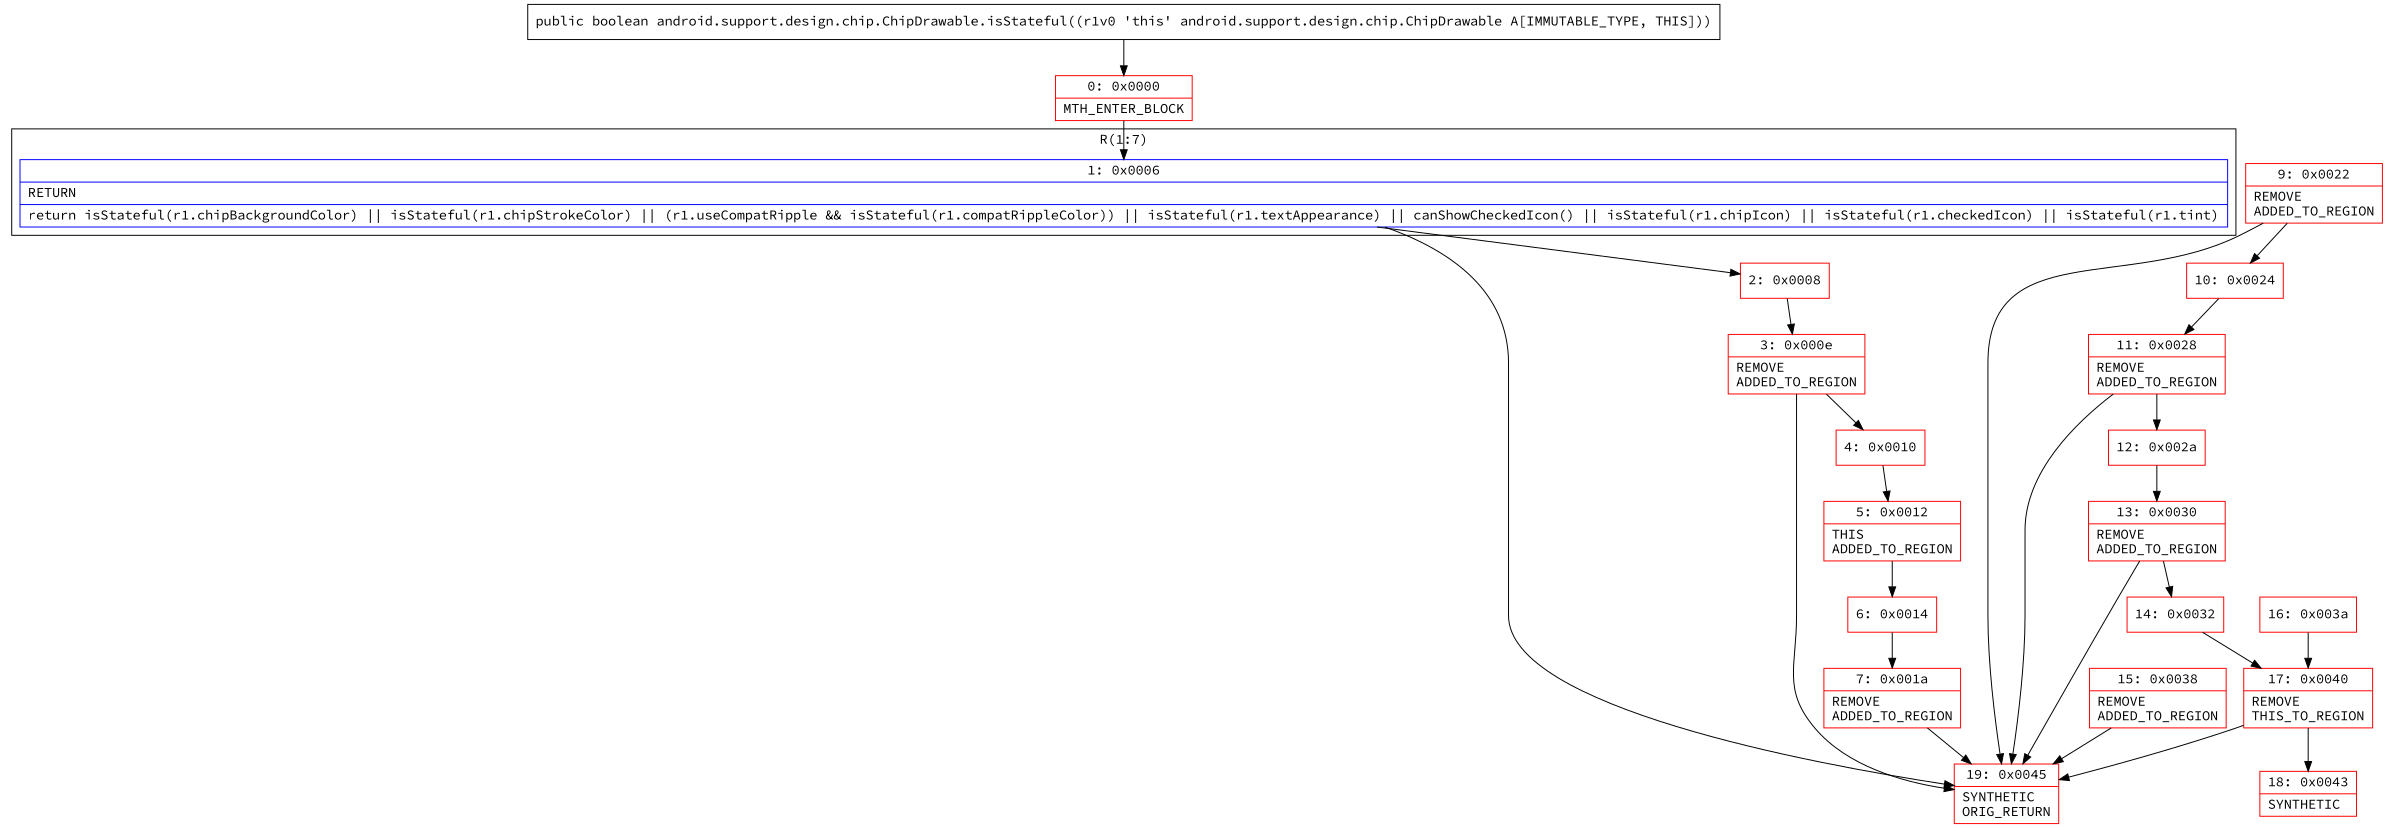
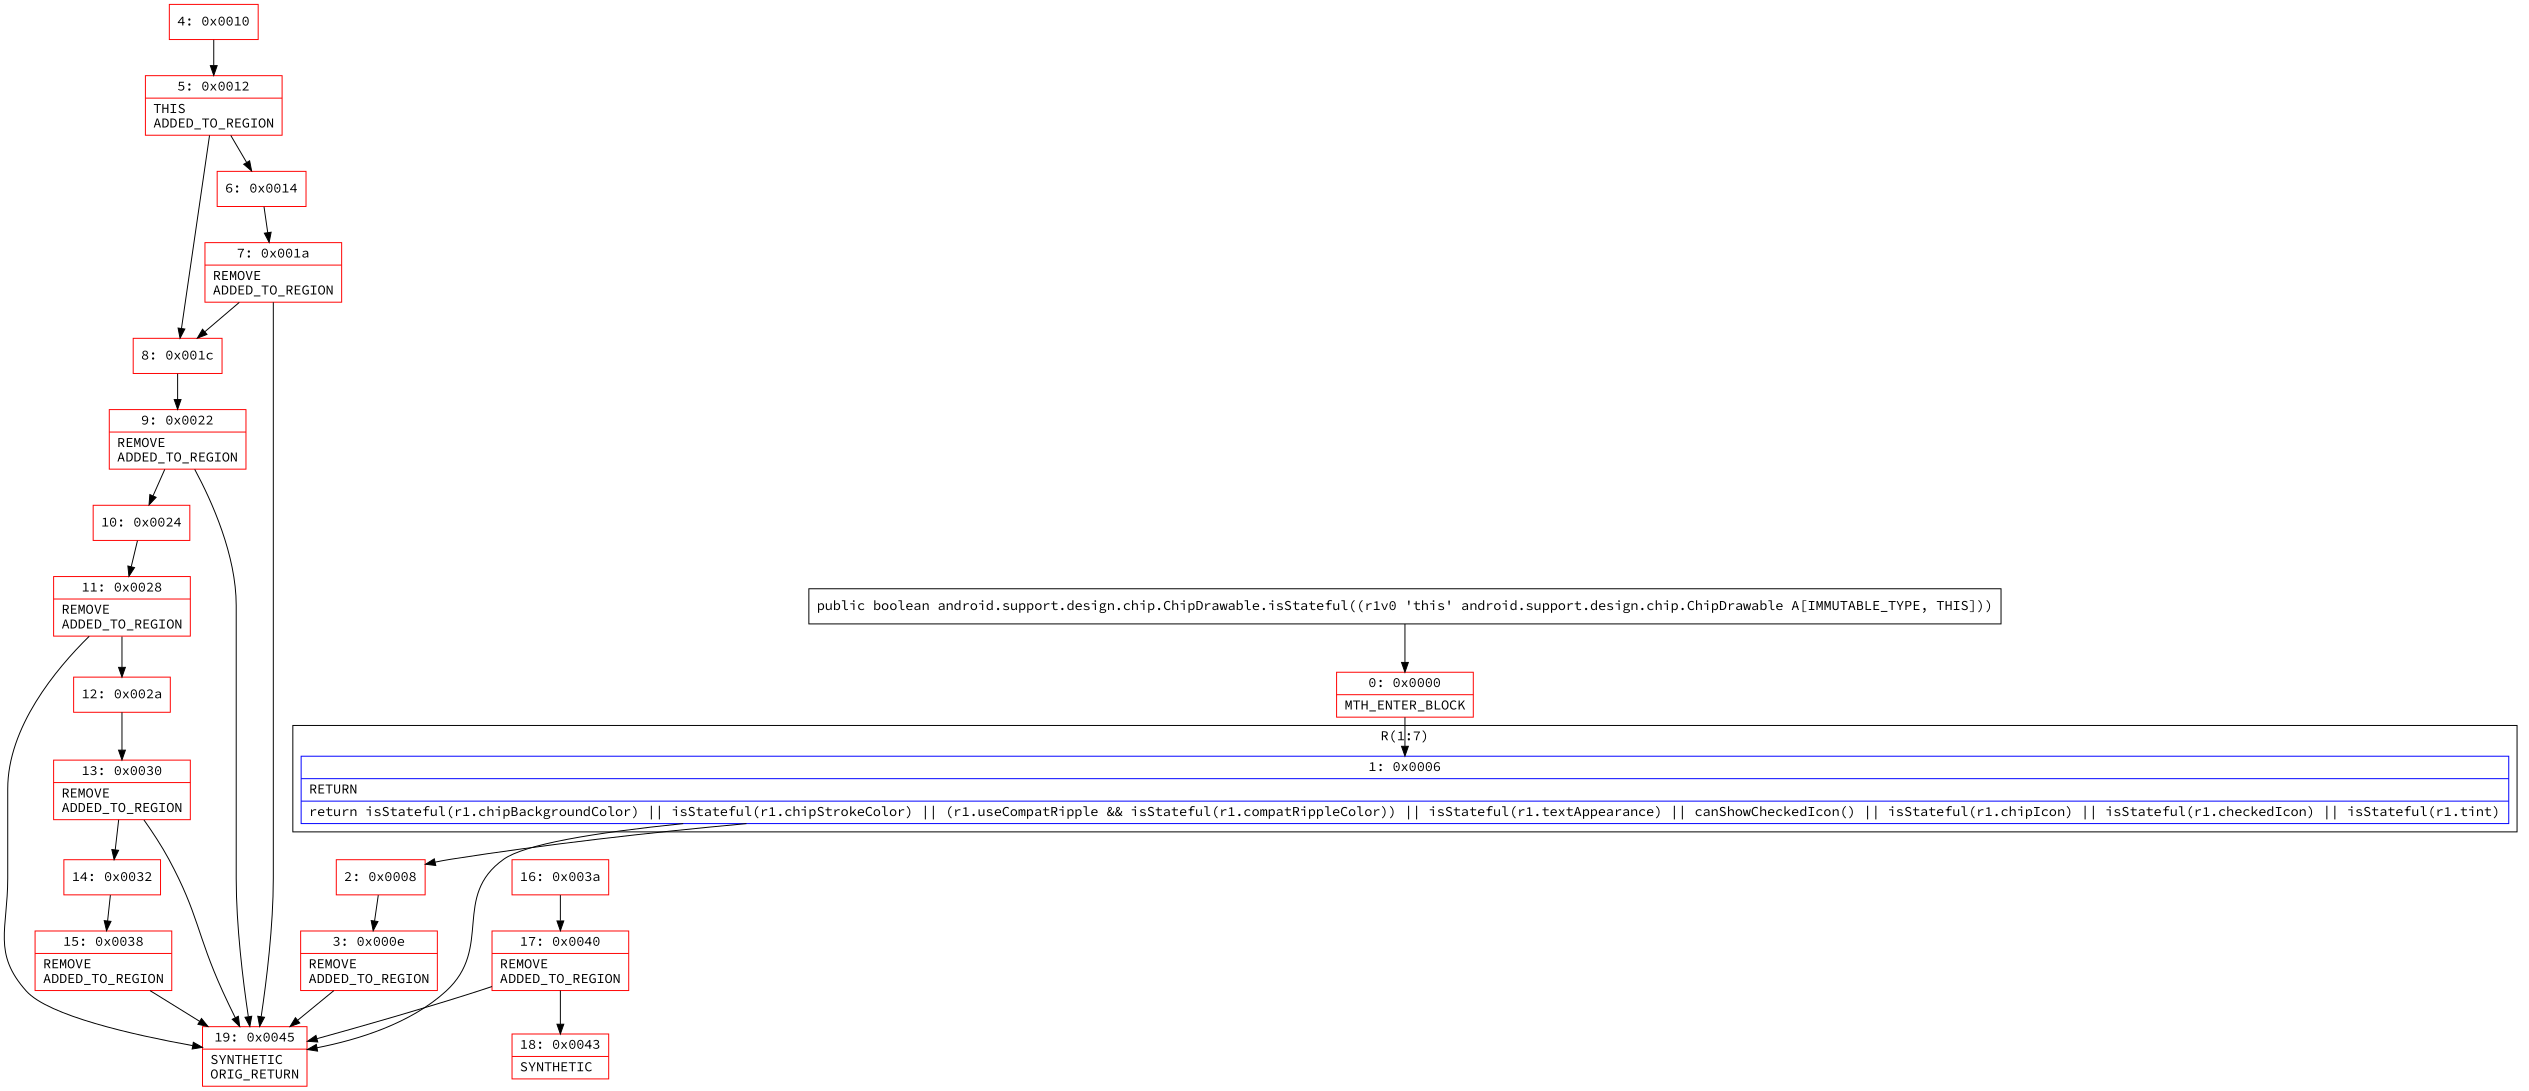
node "8: 0x001c": added
edge "3: 0x000e" -> "4: 0x0010": removed
edge "14: 0x0032" -> "17: 0x0040": now "14: 0x0032" -> "15: 0x0038"
node "17: 0x0040": text "THIS_TO_REGION" -> "ADDED_TO_REGION"
